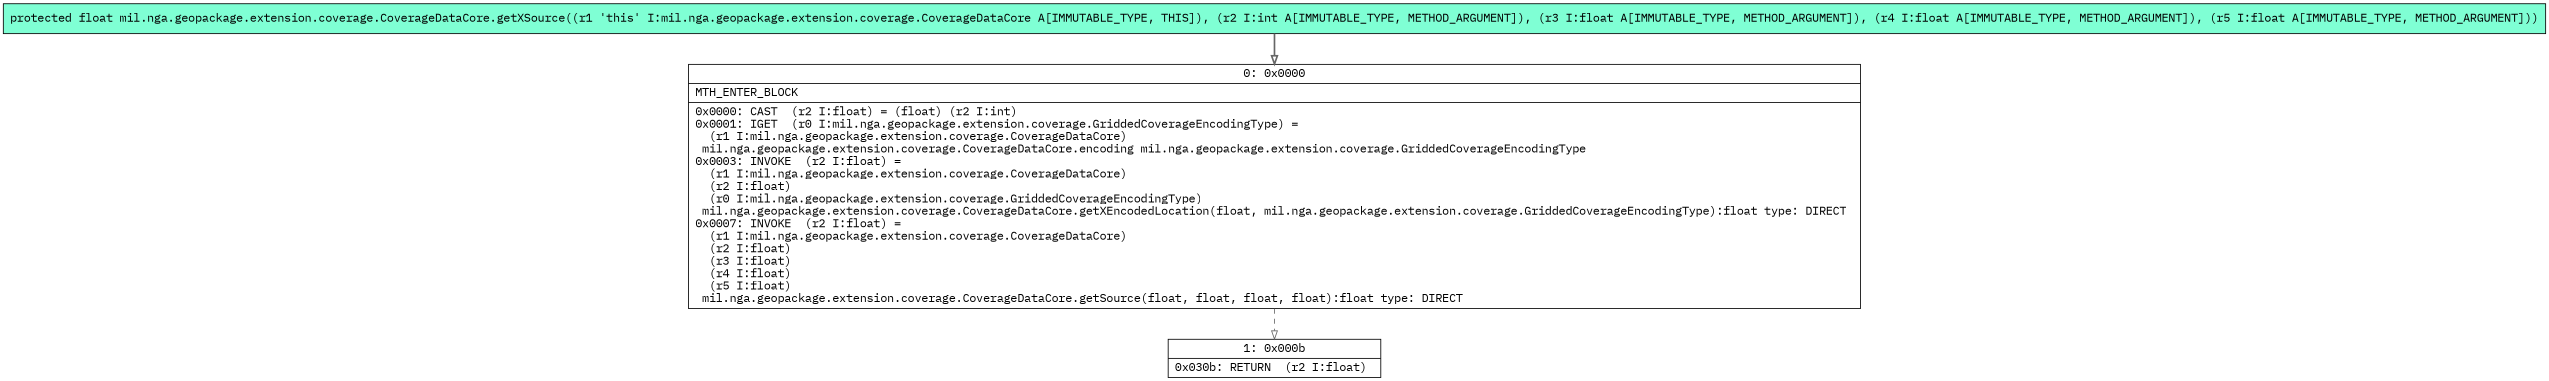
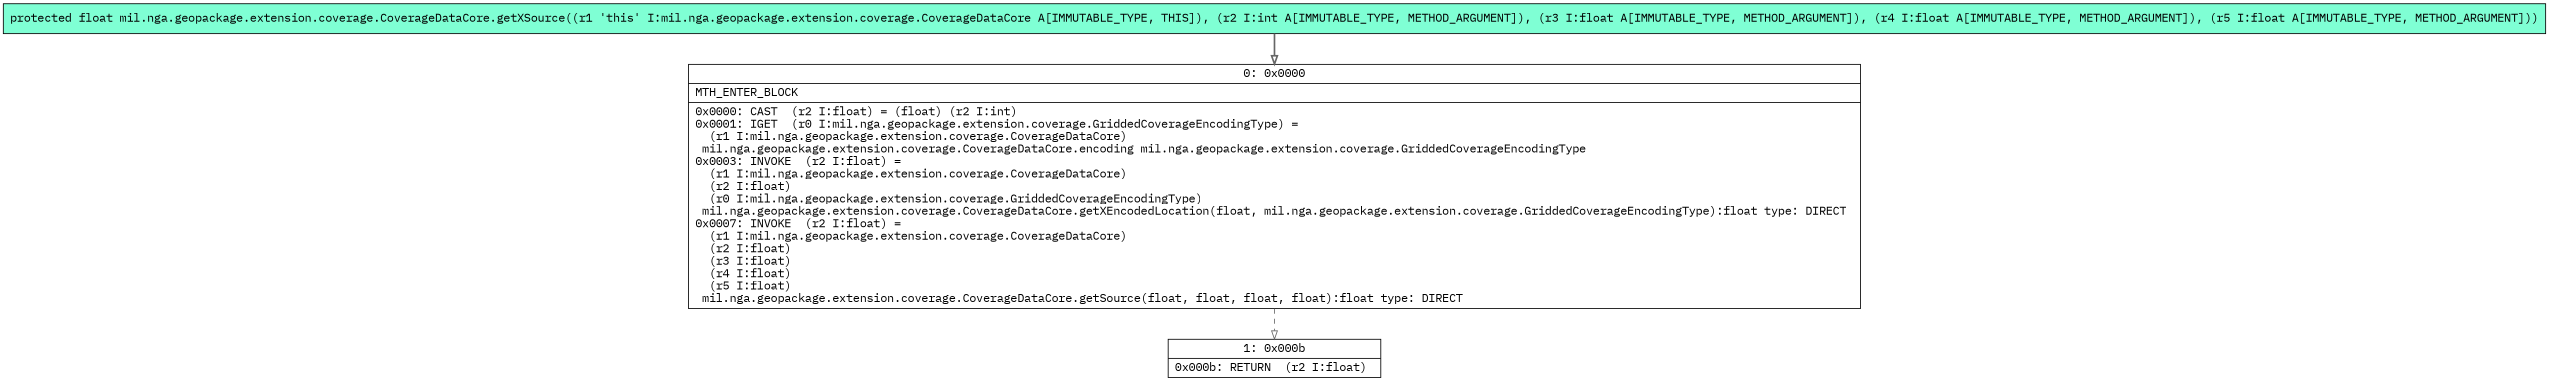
node "1: 0x000b": text "0x030b: RETURN  (r2 I:float)" -> "0x000b: RETURN  (r2 I:float)"
